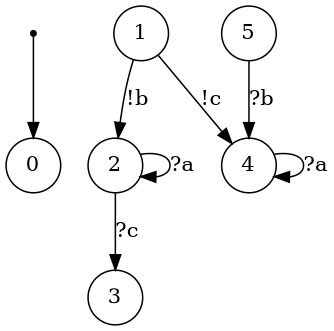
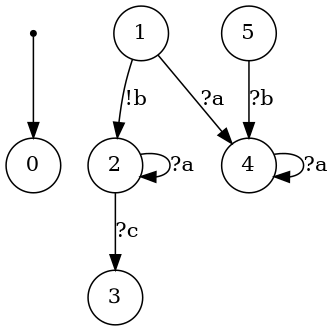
edge "1" -> "4": label "!c" -> "?a"
